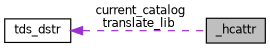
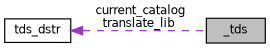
node "_hcattr": label "_hcattr" -> "_tds"
